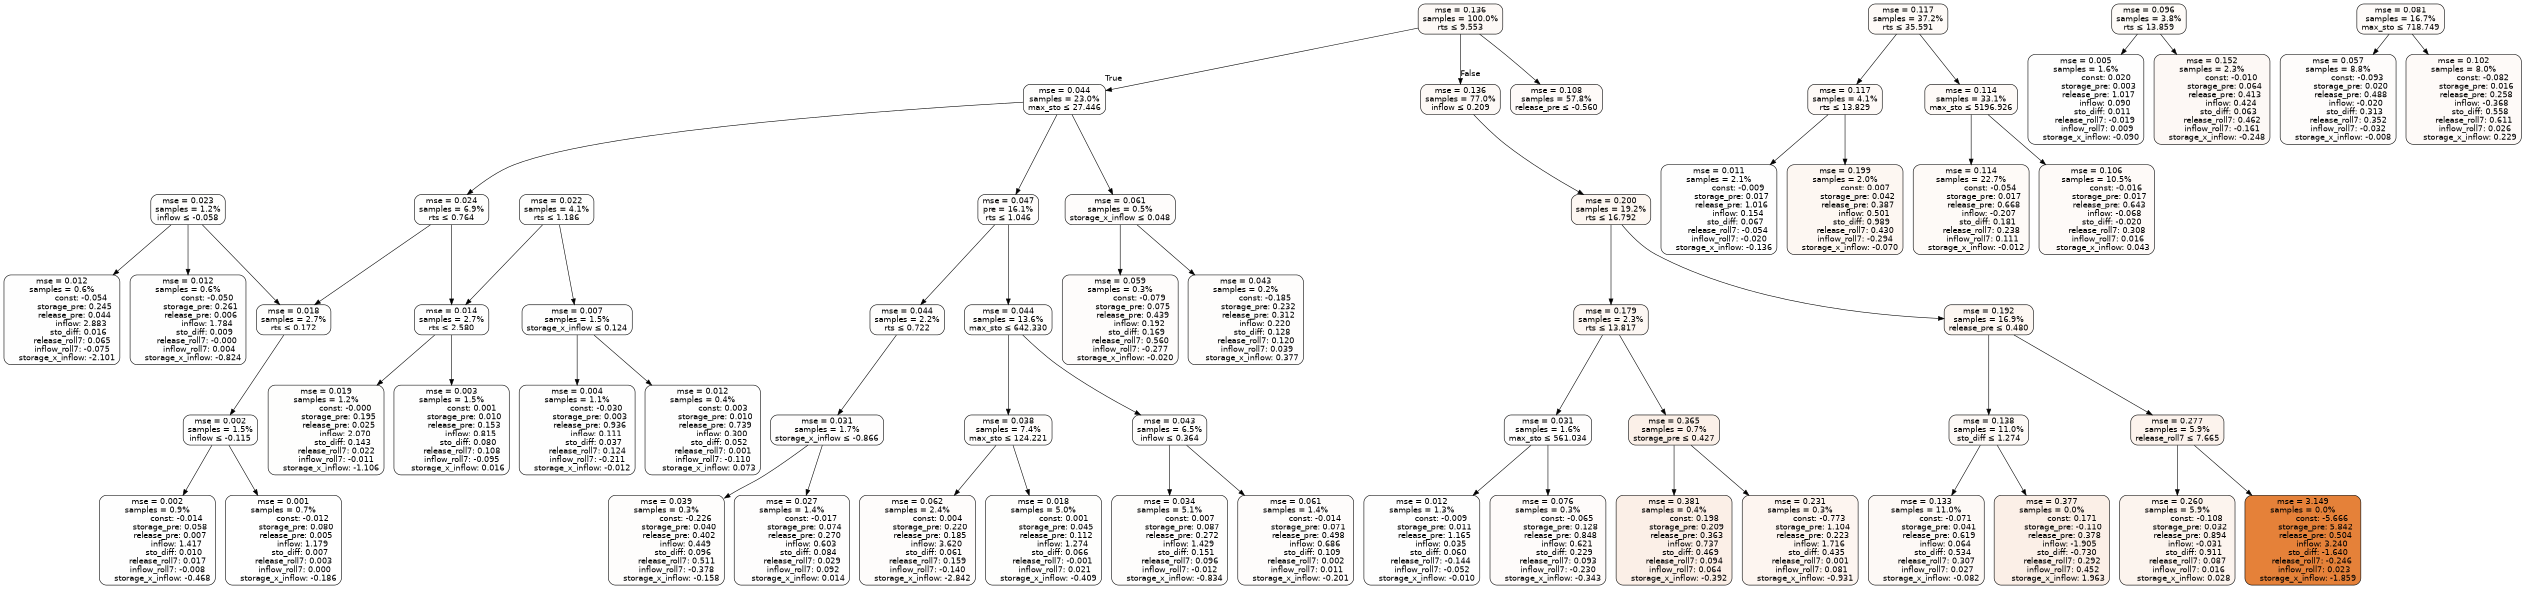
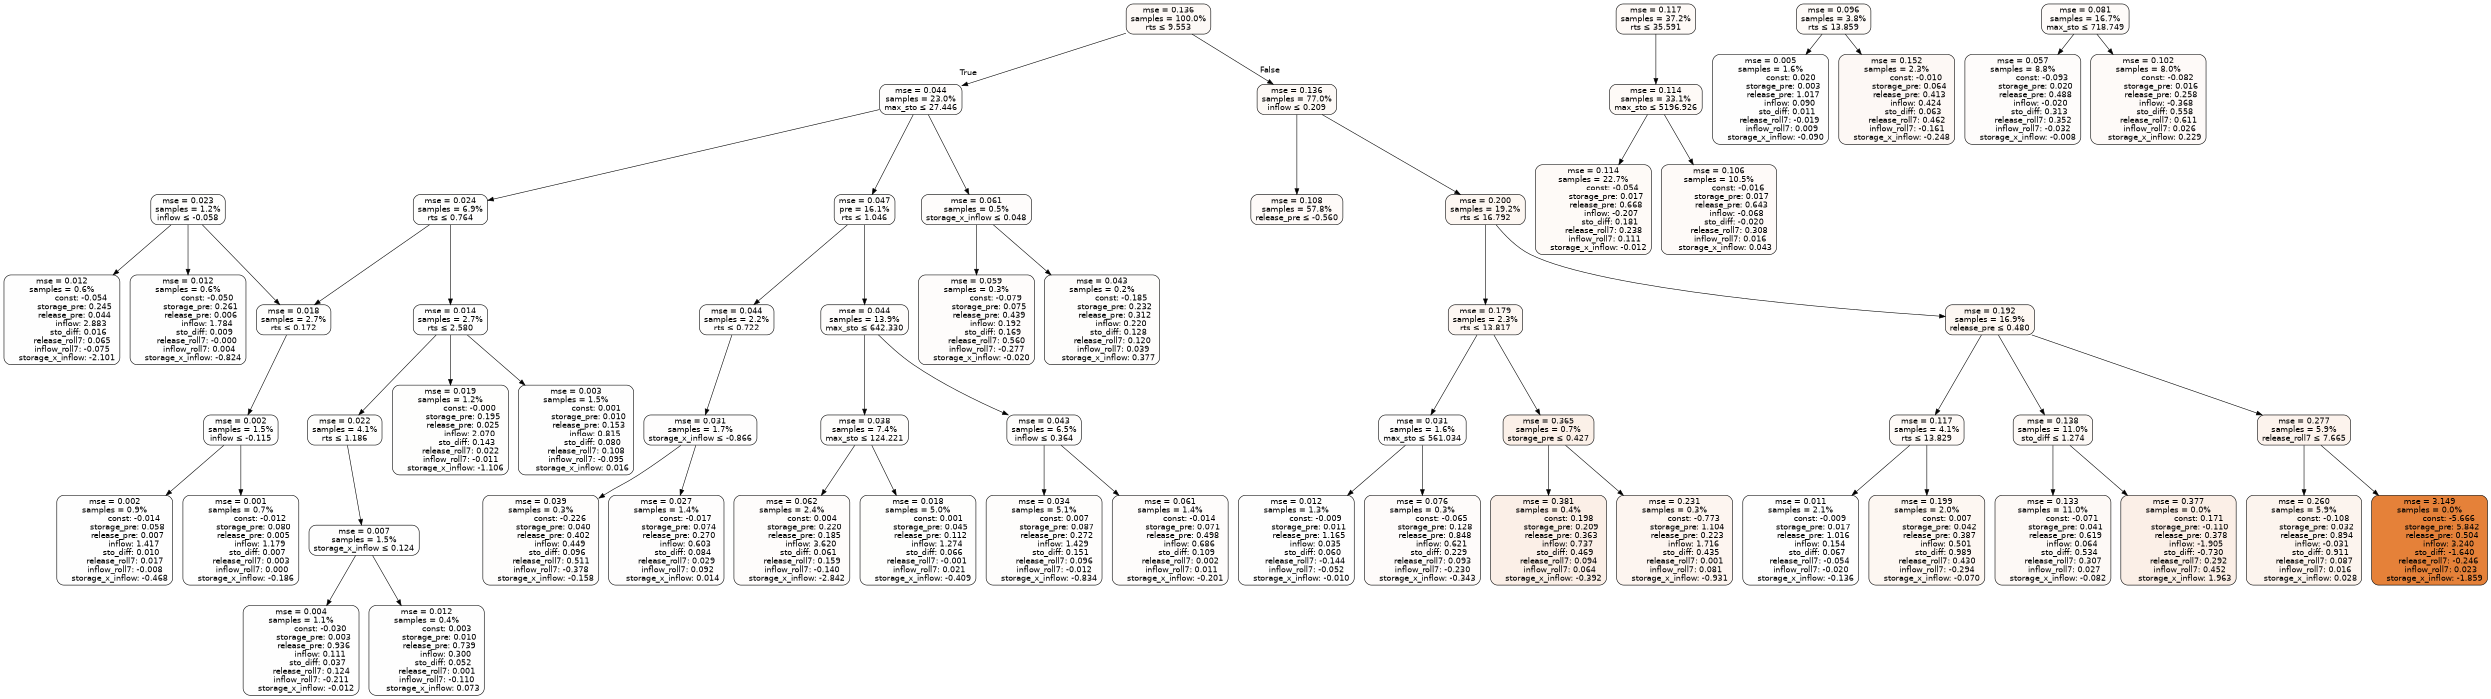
edge "mse = 0.136 samples = 100.0% rts ≤ 9.553" -> "mse = 0.108 samples = 57.8% release_pre ≤ -0.560": now "mse = 0.136 samples = 77.0% inflow ≤ 0.209" -> "mse = 0.108 samples = 57.8% release_pre ≤ -0.560"
edge "mse = 0.117 samples = 37.2% rts ≤ 35.591" -> "mse = 0.117 samples = 4.1% rts ≤ 13.829": now "mse = 0.192 samples = 16.9% release_pre ≤ 0.480" -> "mse = 0.117 samples = 4.1% rts ≤ 13.829"
edge "mse = 0.022 samples = 4.1% rts ≤ 1.186" -> "mse = 0.014 samples = 2.7% rts ≤ 2.580": reversed
node "mse = 0.044 samples = 13.6% max_sto ≤ 642.330": label "mse = 0.044 samples = 13.6% max_sto ≤ 642.330" -> "mse = 0.044 samples = 13.9% max_sto ≤ 642.330"
